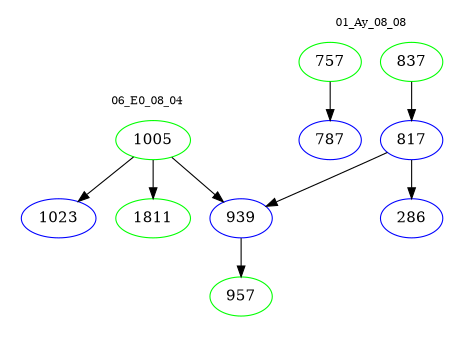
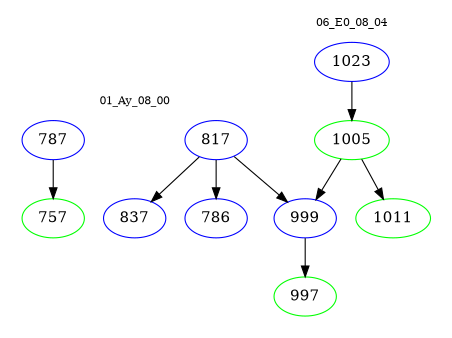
cluster "01_Ay_08_08": label "01_Ay_08_08" -> "01_Ay_08_00"
node "837": color green -> blue
edge "757" -> "787": reversed
edge "837" -> "817": reversed
edge "1005" -> "1023": reversed
node "1811": label "1811" -> "1011"
node "939": label "939" -> "999"
node "286": label "286" -> "786"
node "957": label "957" -> "997"
